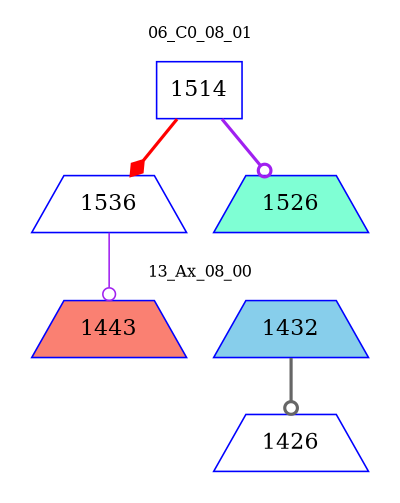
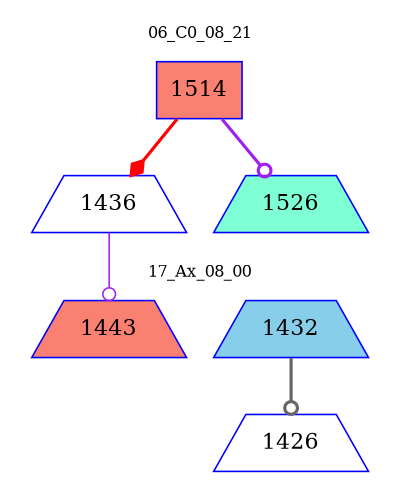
cluster "06_C0_08_01": label "06_C0_08_01" -> "06_C0_08_21"
node "1514": fillcolor white -> salmon
node "1536": label "1536" -> "1436"
cluster "13_Ax_08_00": label "13_Ax_08_00" -> "17_Ax_08_00"
